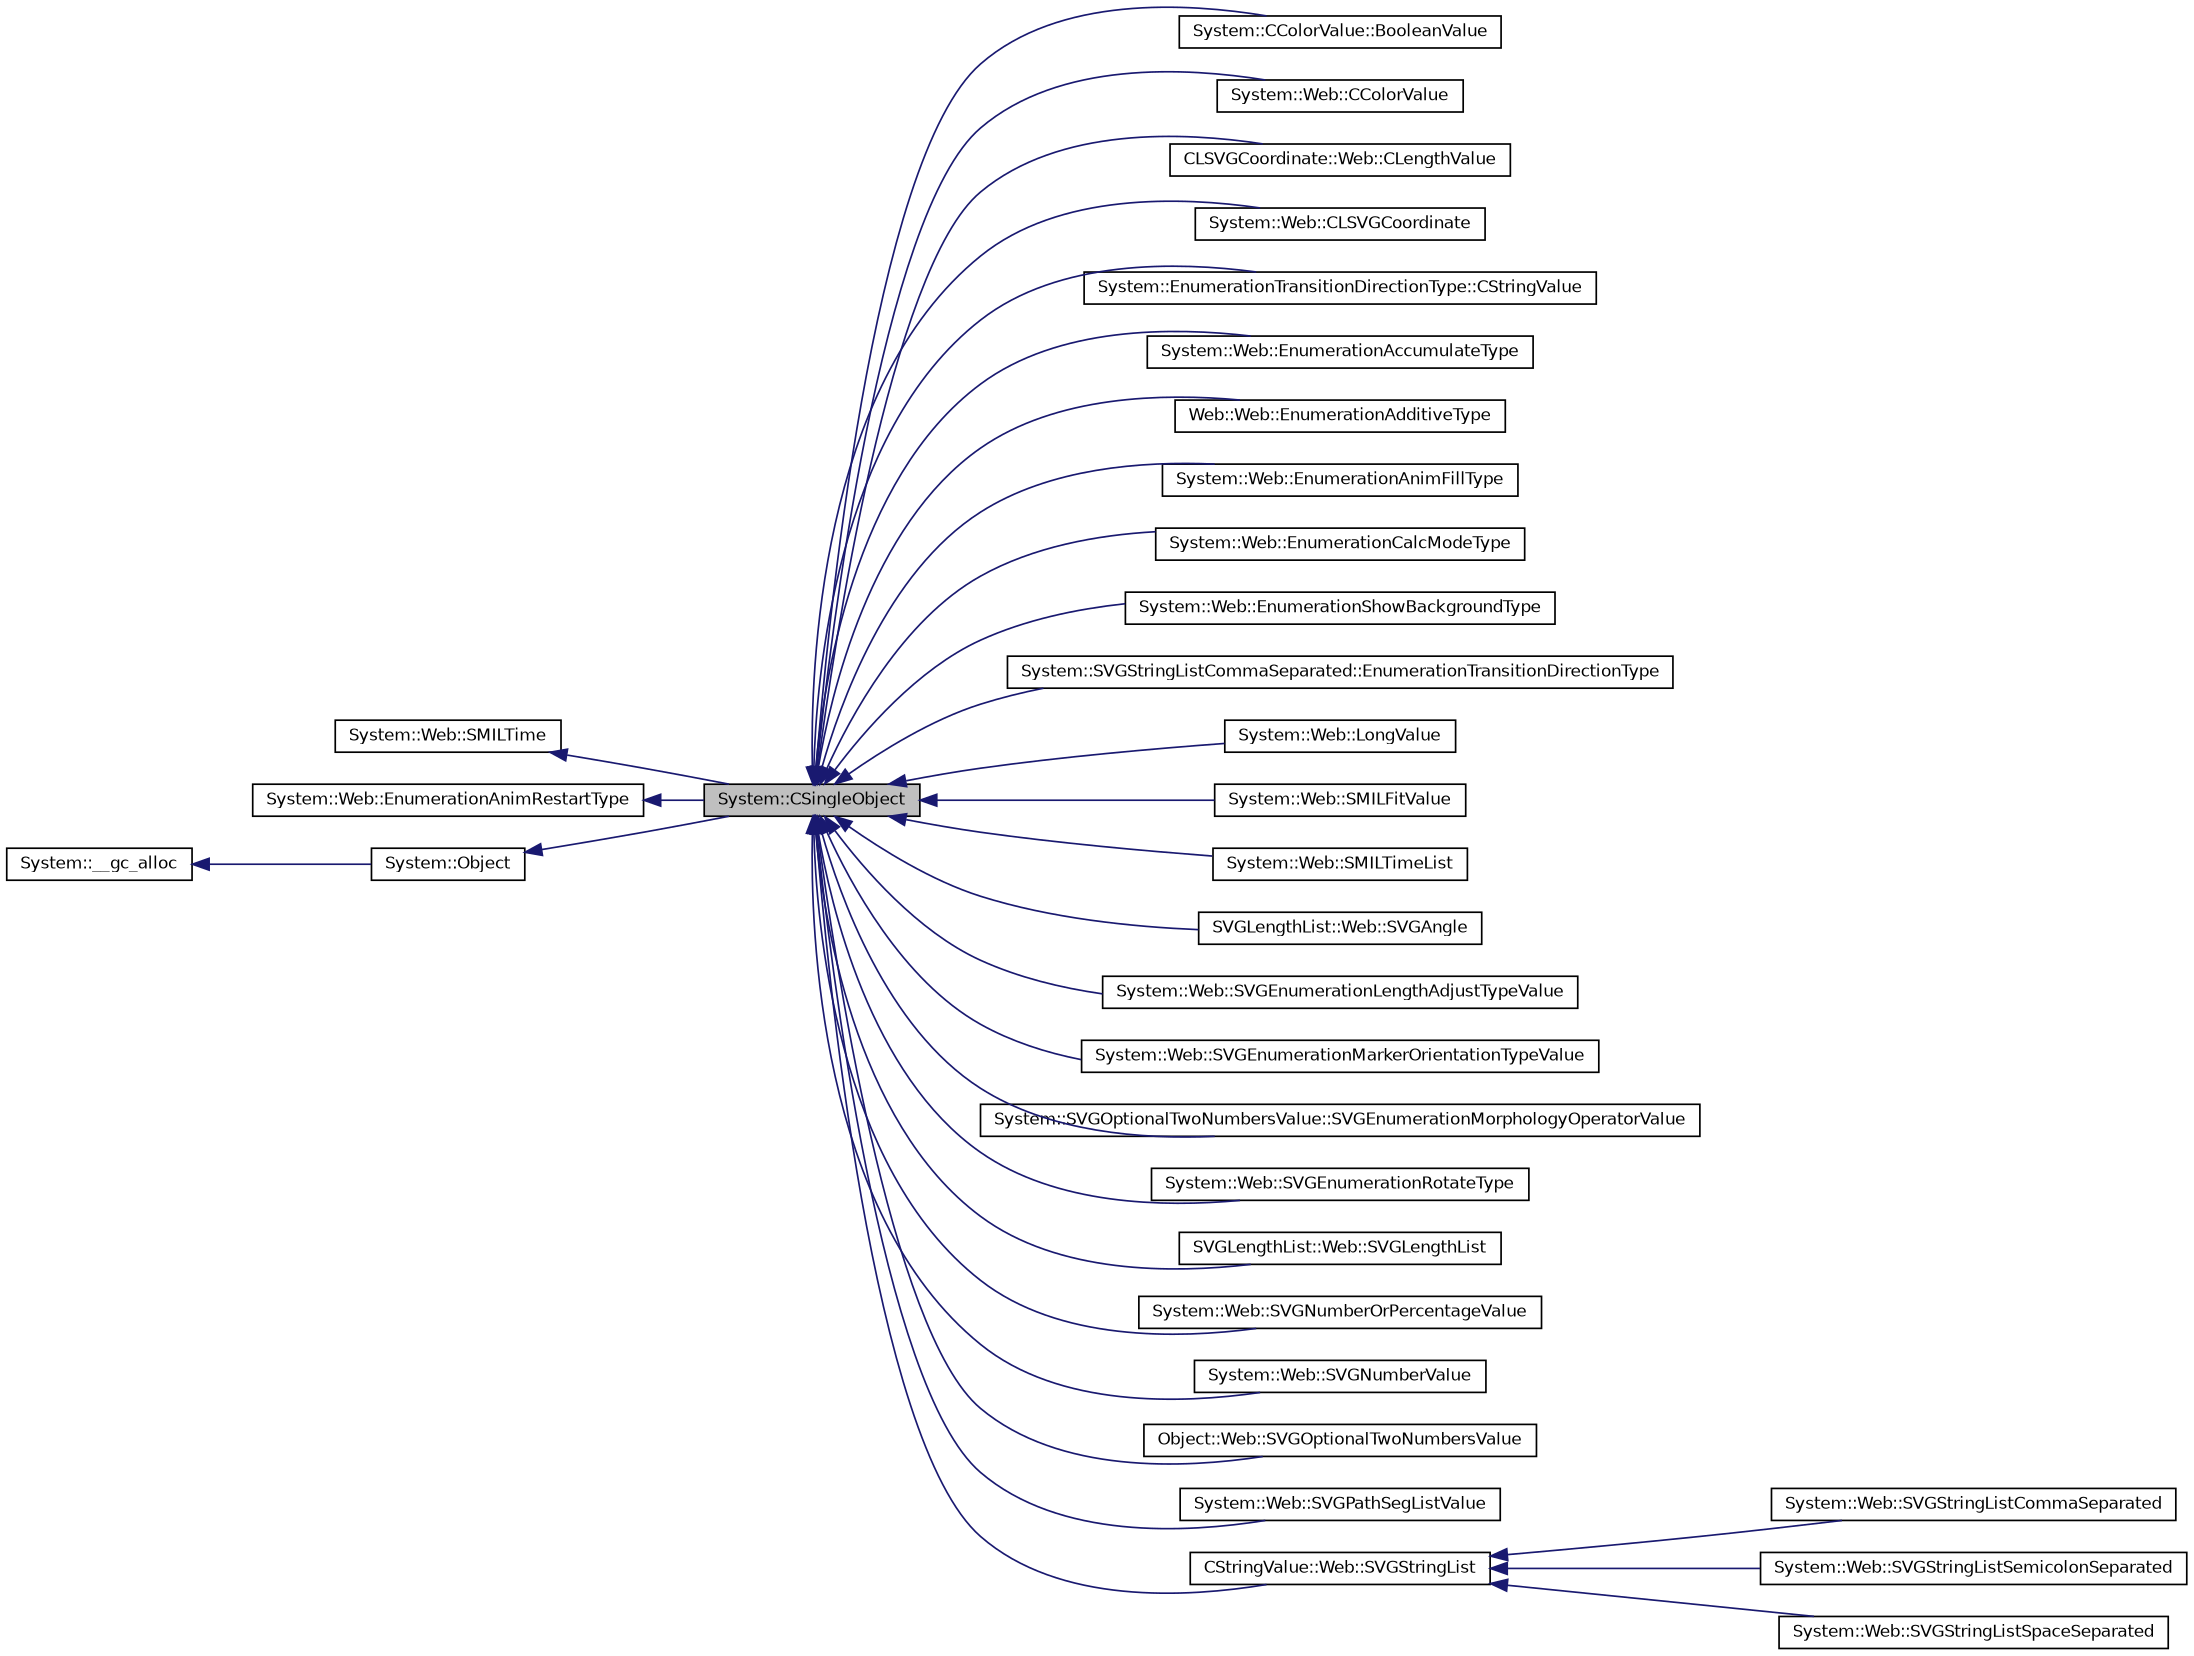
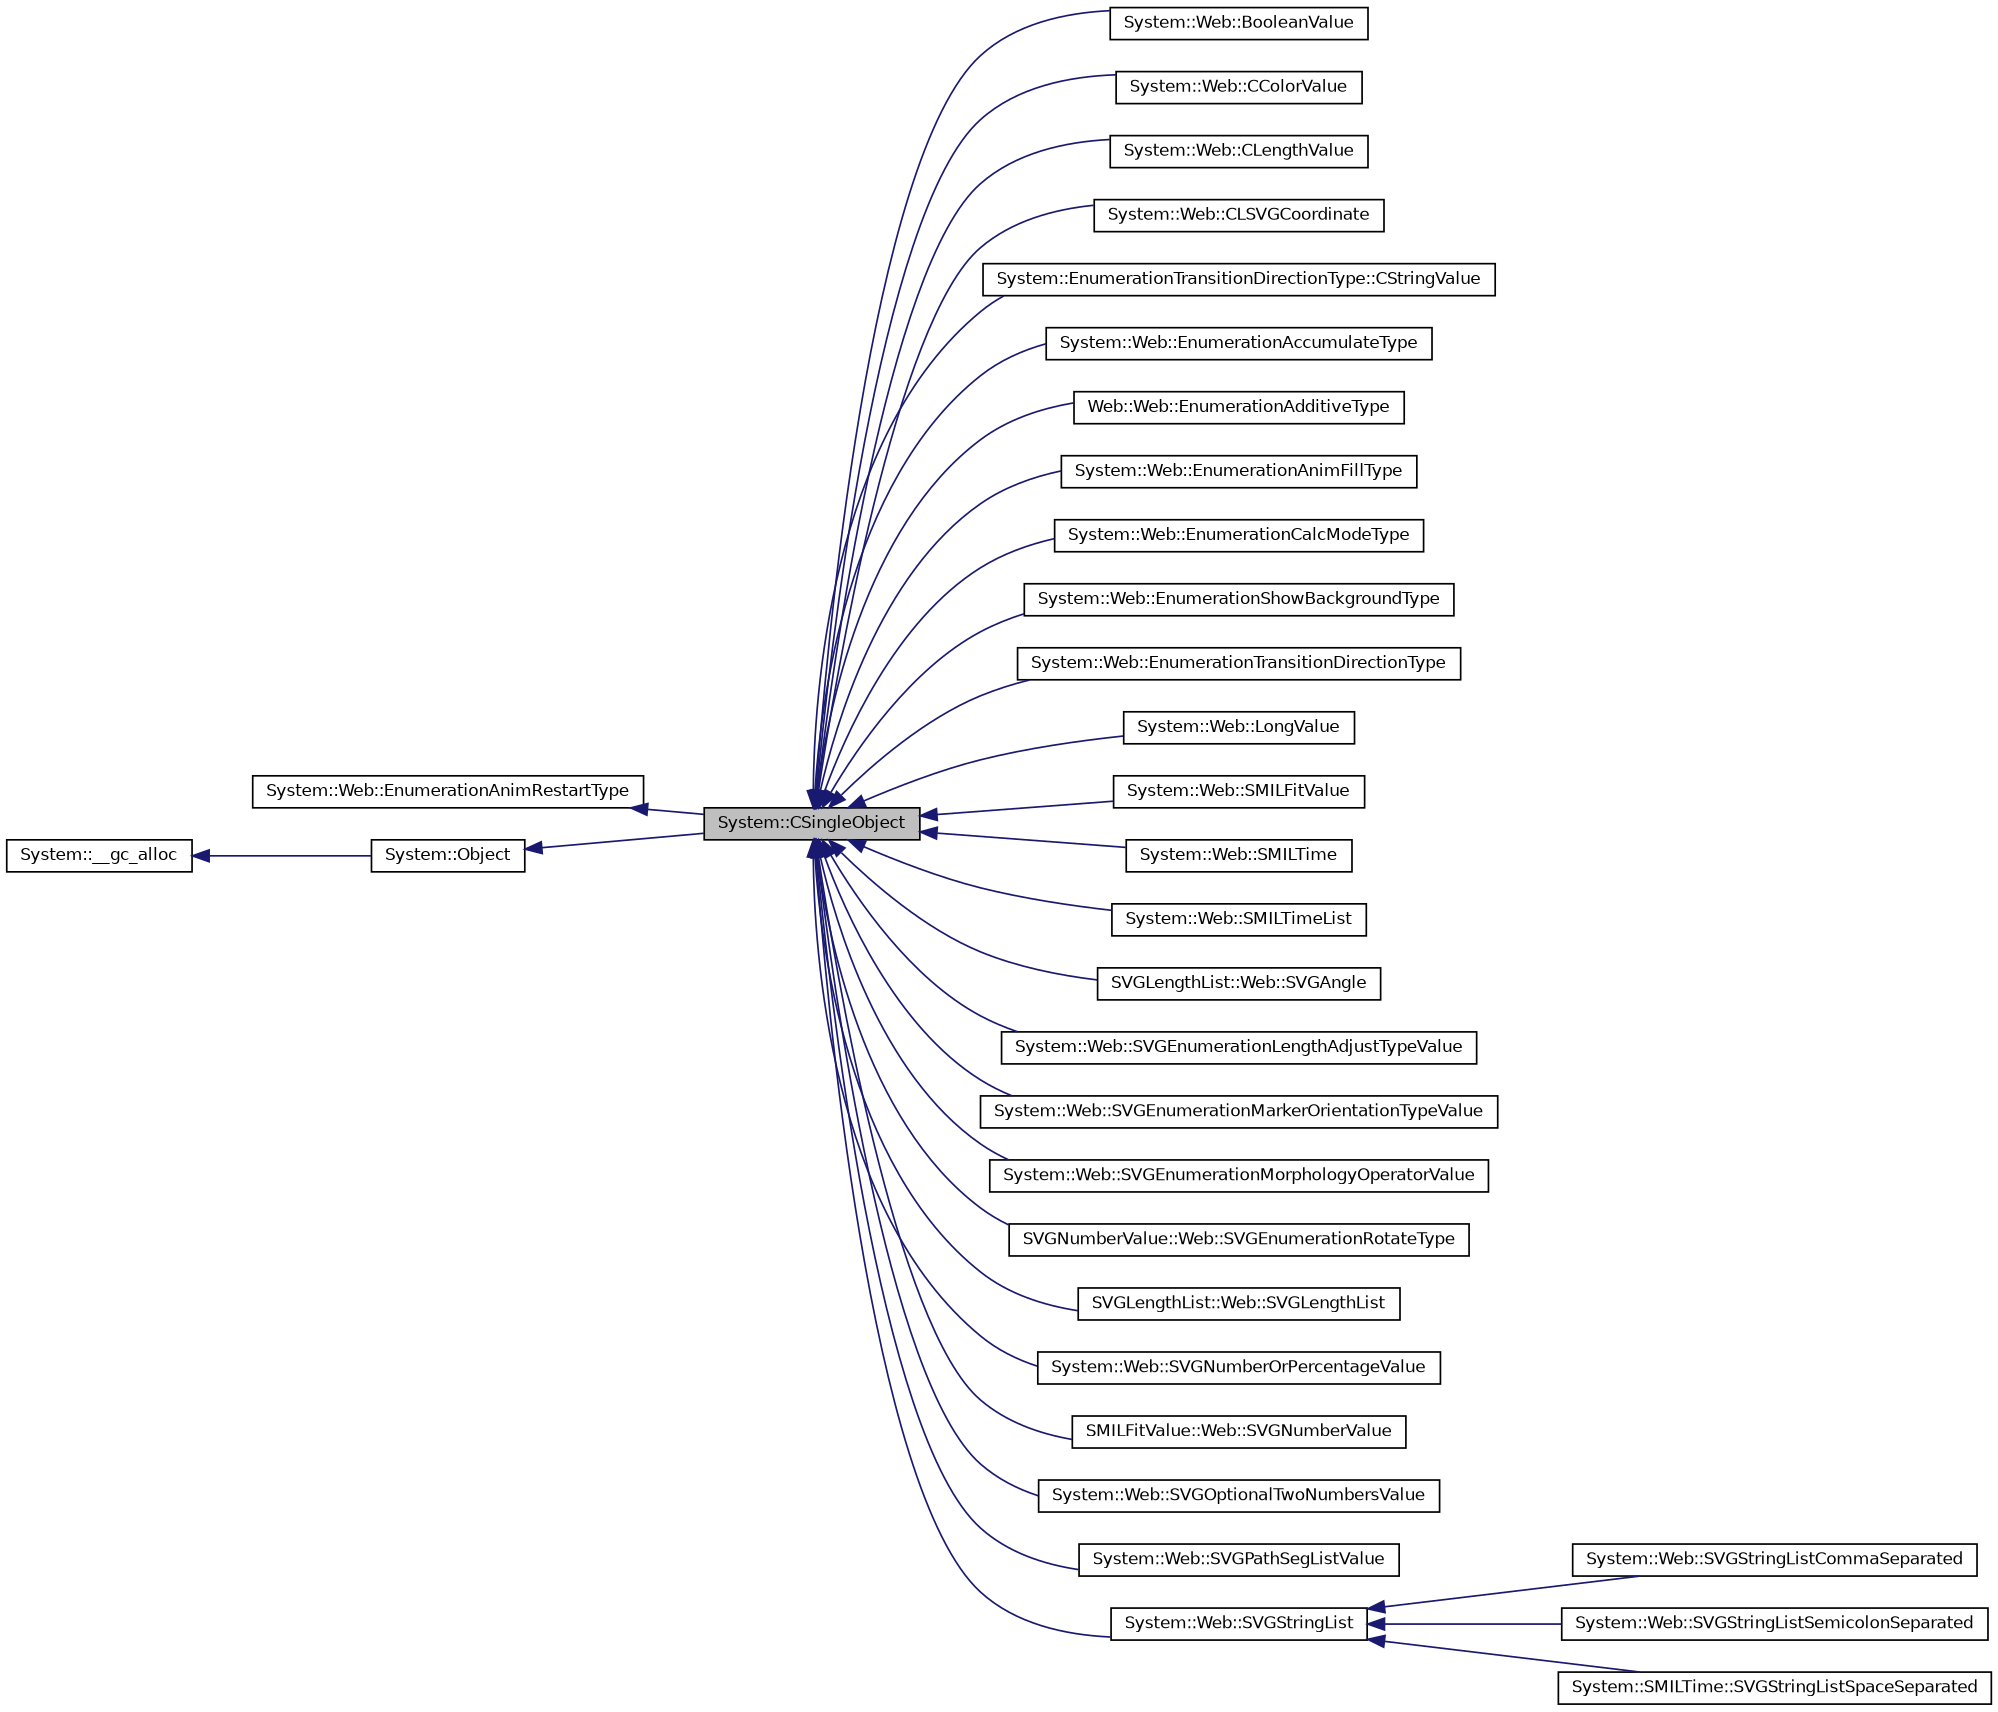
node "System::CColorValue::BooleanValue": label "System::CColorValue::BooleanValue" -> "System::Web::BooleanValue"
node "CLSVGCoordinate::Web::CLengthValue": label "CLSVGCoordinate::Web::CLengthValue" -> "System::Web::CLengthValue"
node "System::SVGStringListCommaSeparated::EnumerationTransitionDirectionType": label "System::SVGStringListCommaSeparated::EnumerationTransitionDirectionType" -> "System::Web::EnumerationTransitionDirectionType"
edge "System::CSingleObject" -> "System::Web::SMILTime": reversed
node "System::SVGOptionalTwoNumbersValue::SVGEnumerationMorphologyOperatorValue": label "System::SVGOptionalTwoNumbersValue::SVGEnumerationMorphologyOperatorValue" -> "System::Web::SVGEnumerationMorphologyOperatorValue"
node "System::Web::SVGEnumerationRotateType": label "System::Web::SVGEnumerationRotateType" -> "SVGNumberValue::Web::SVGEnumerationRotateType"
node "System::Web::SVGNumberValue": label "System::Web::SVGNumberValue" -> "SMILFitValue::Web::SVGNumberValue"
node "Object::Web::SVGOptionalTwoNumbersValue": label "Object::Web::SVGOptionalTwoNumbersValue" -> "System::Web::SVGOptionalTwoNumbersValue"
node "CStringValue::Web::SVGStringList": label "CStringValue::Web::SVGStringList" -> "System::Web::SVGStringList"
node "System::Web::SVGStringListSpaceSeparated": label "System::Web::SVGStringListSpaceSeparated" -> "System::SMILTime::SVGStringListSpaceSeparated"
